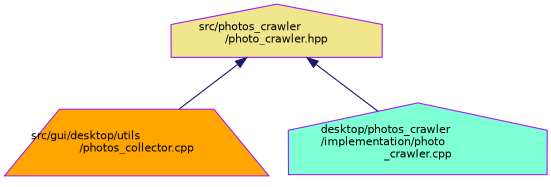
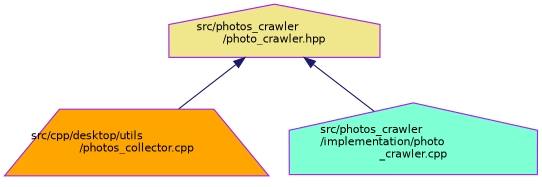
node "src/gui/desktop/utils /photos_collector.cpp": label "src/gui/desktop/utils /photos_collector.cpp" -> "src/cpp/desktop/utils /photos_collector.cpp"
node "desktop/photos_crawler /implementation/photo _crawler.cpp": label "desktop/photos_crawler /implementation/photo _crawler.cpp" -> "src/photos_crawler /implementation/photo _crawler.cpp"
